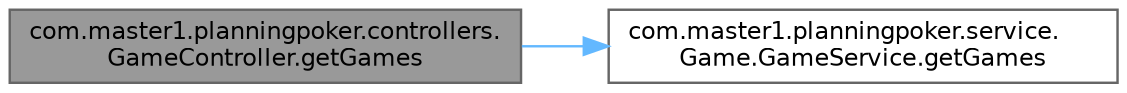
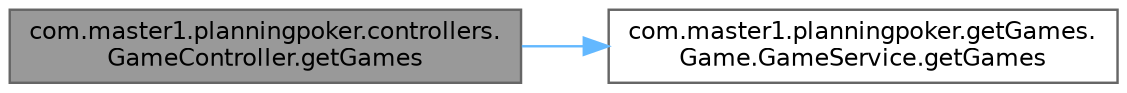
node "com.master1.planningpoker.service. Game.GameService.getGames": label "com.master1.planningpoker.service. Game.GameService.getGames" -> "com.master1.planningpoker.getGames. Game.GameService.getGames"
